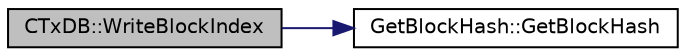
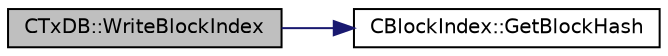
node "GetBlockHash::GetBlockHash": label "GetBlockHash::GetBlockHash" -> "CBlockIndex::GetBlockHash"
